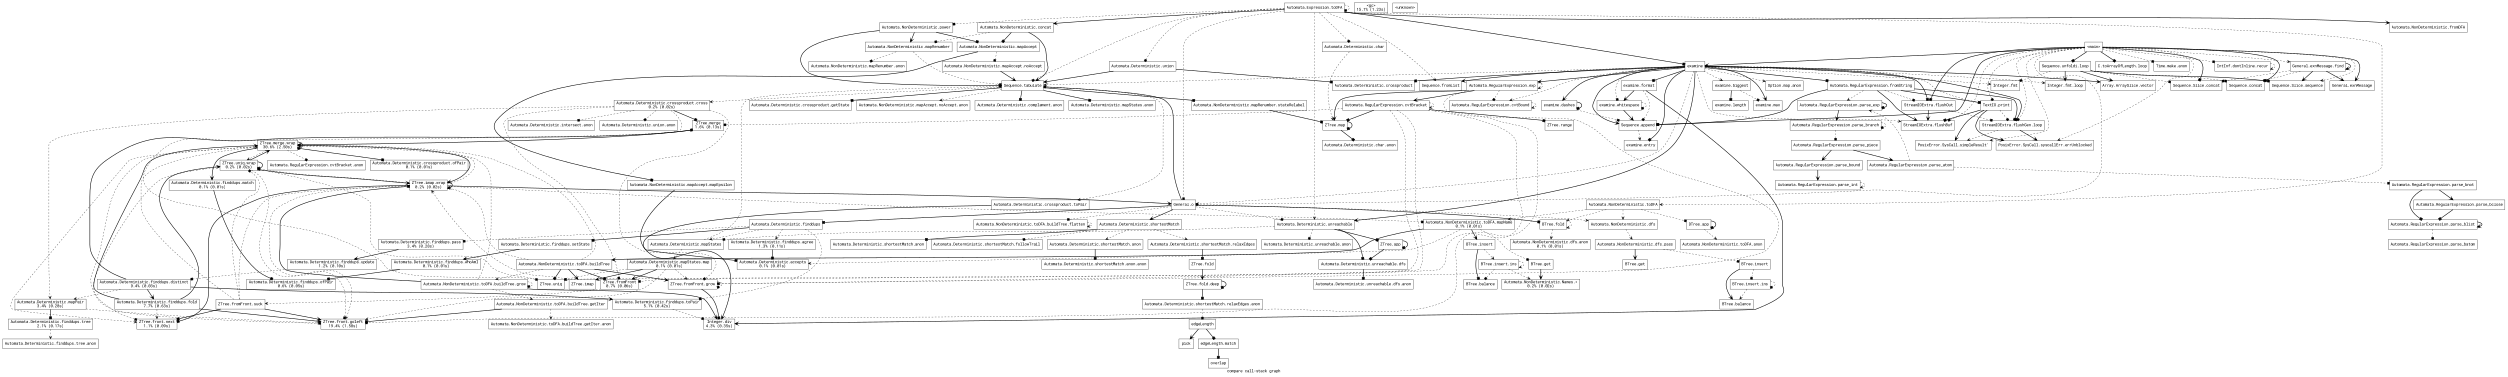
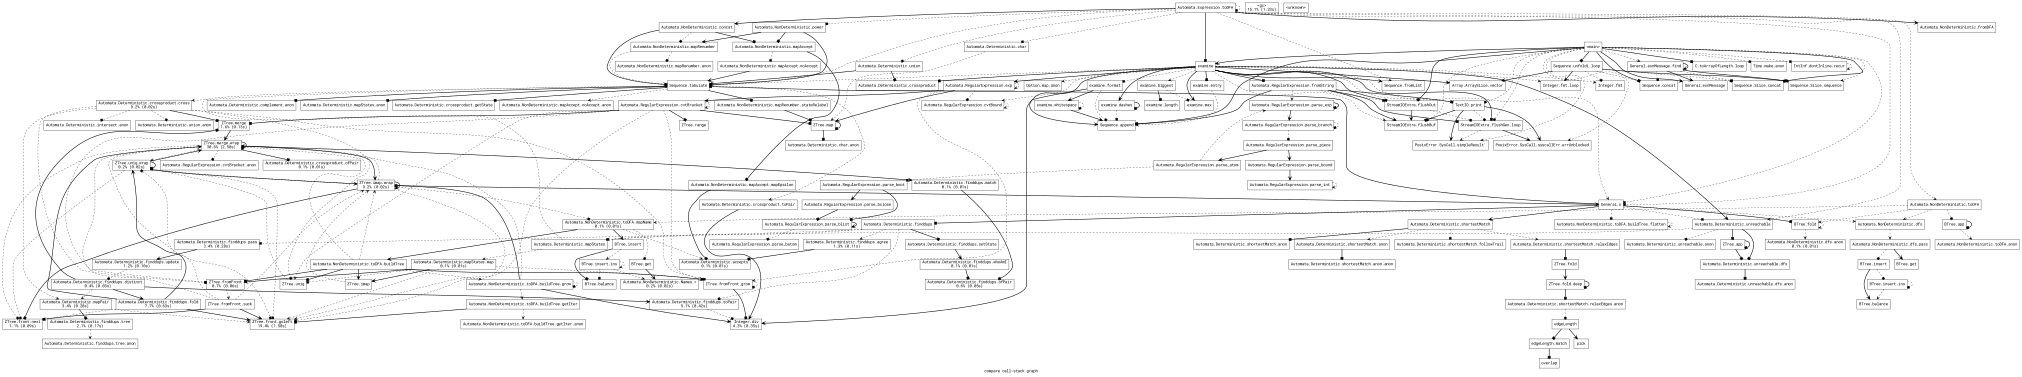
edge "examine" -> "examine.whitespace": removed
edge "examine" -> "examine.format": style bold -> dashed
edge "Automata.RegularExpression.cvtBracket" -> "ZTree.merge 1.6% (0.13s)": style dashed -> bold
edge "Sequence.append" -> "examine.entry": reversed
edge "ZTree.merge.wrap 30.6% (2.50s)" -> "ZTree.front.next 1.1% (0.09s)": arrowhead vee -> box
